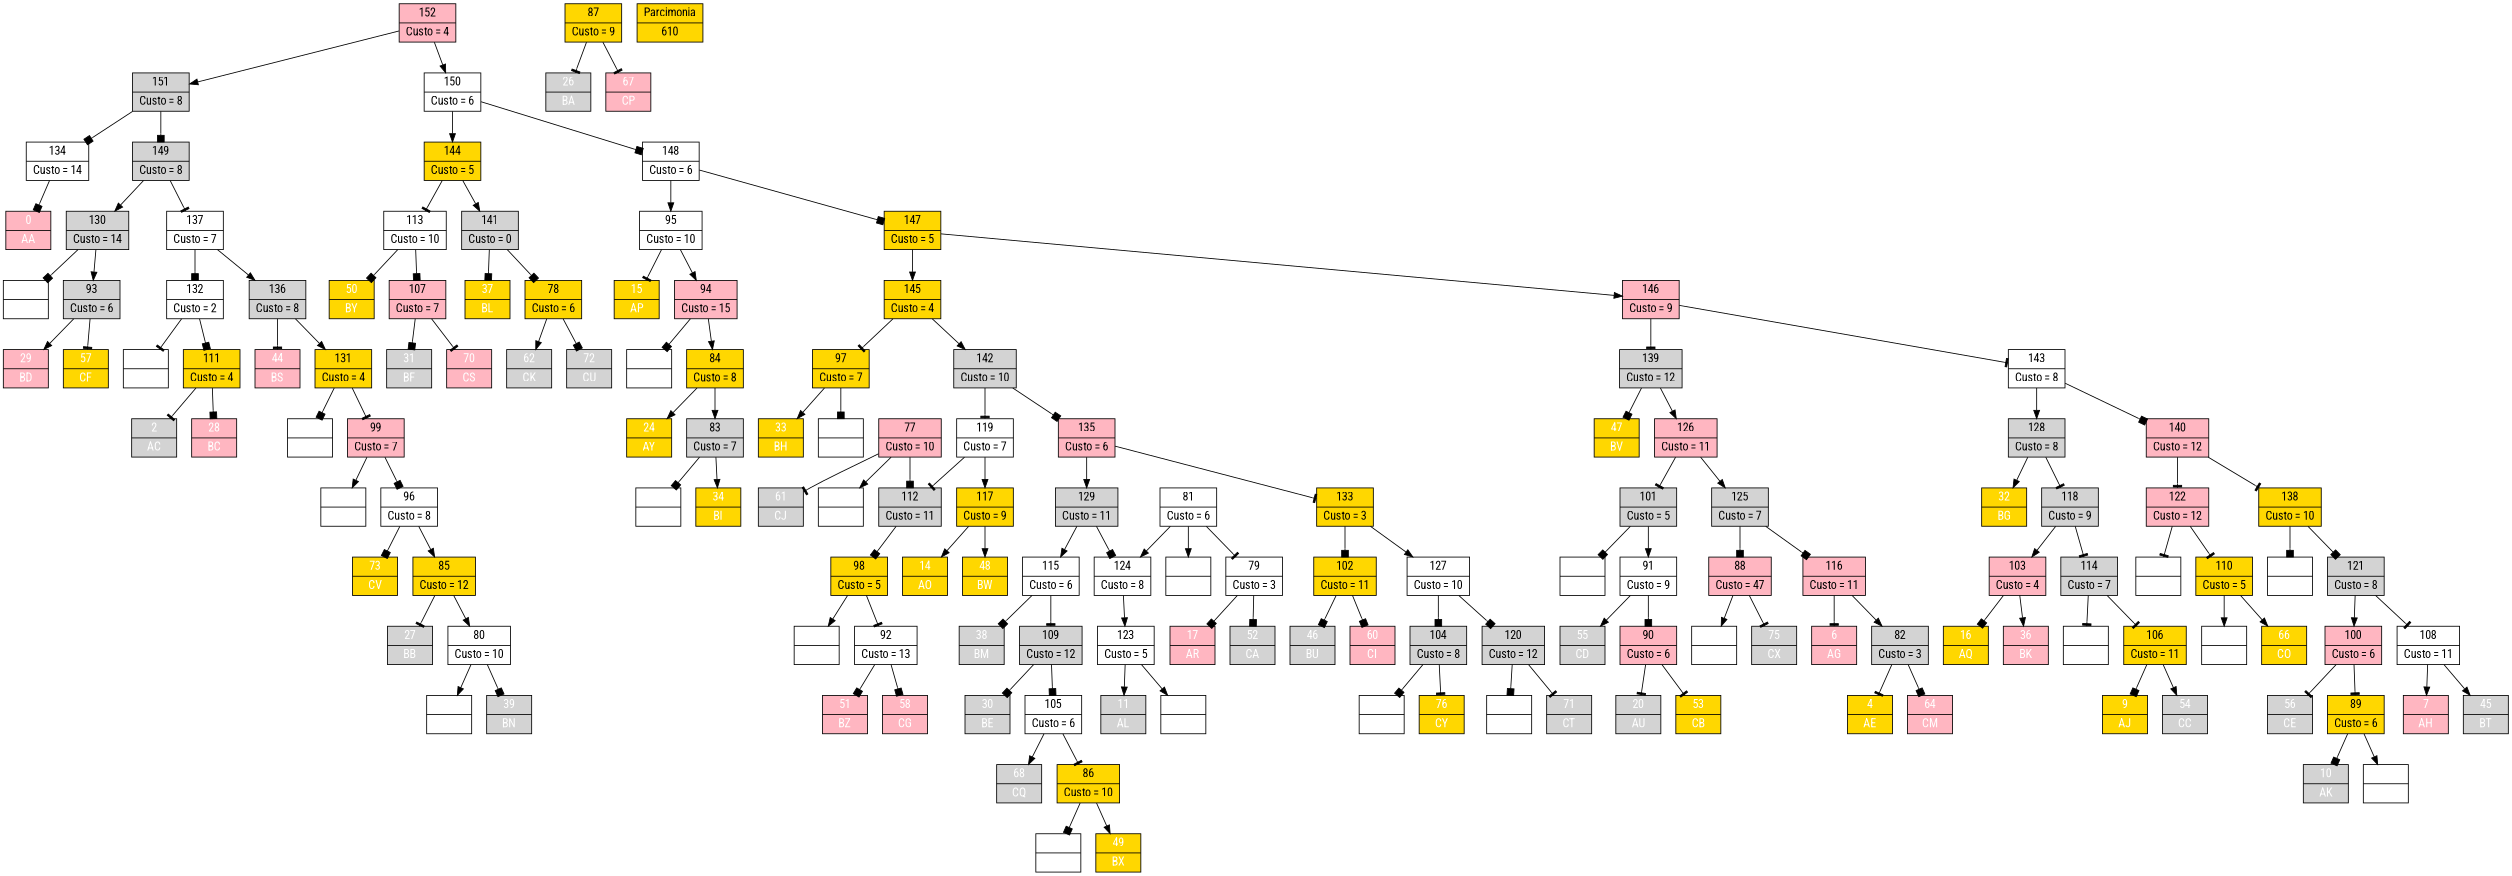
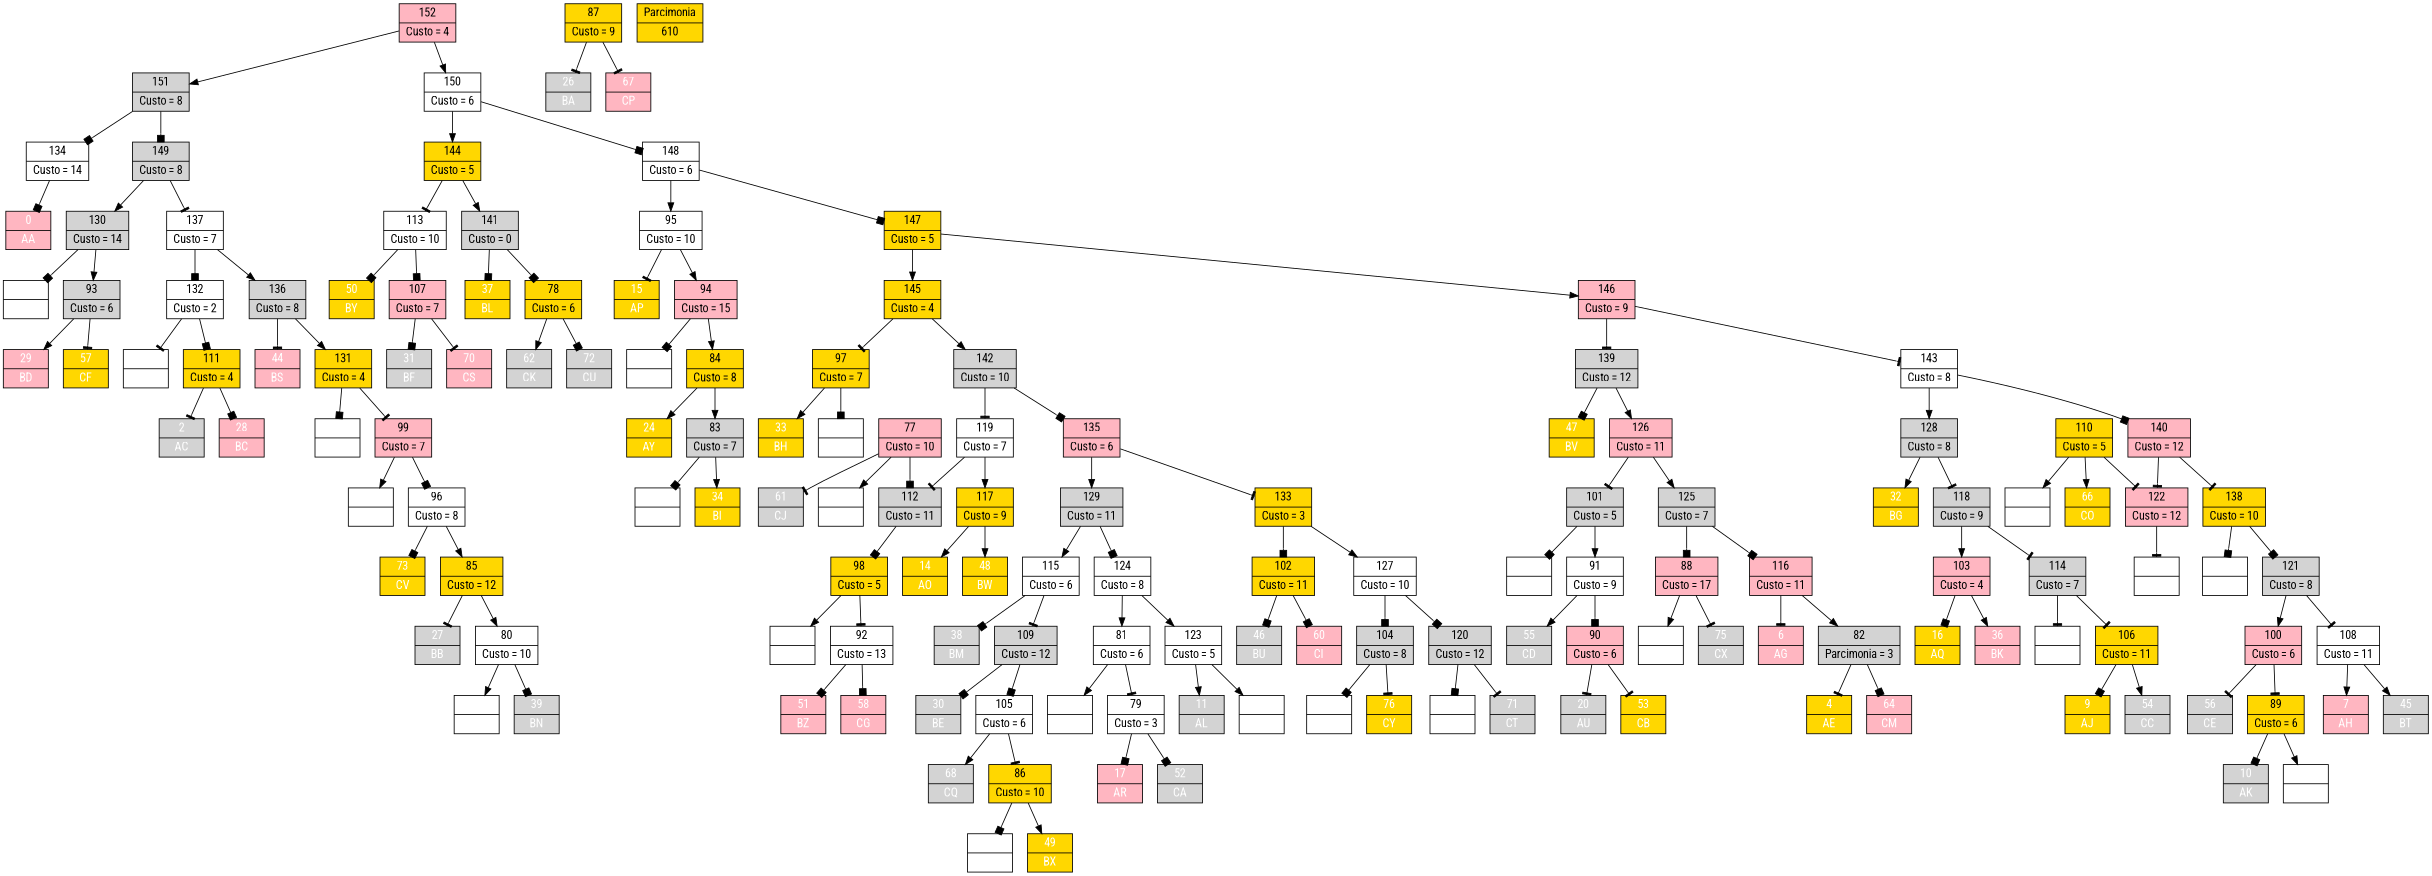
edge "81" -> "124": reversed
edge "122" -> "110": reversed
node "88": text "Custo = 47" -> "Custo = 17"
node "82": text "Custo = 3" -> "Parcimonia = 3"
